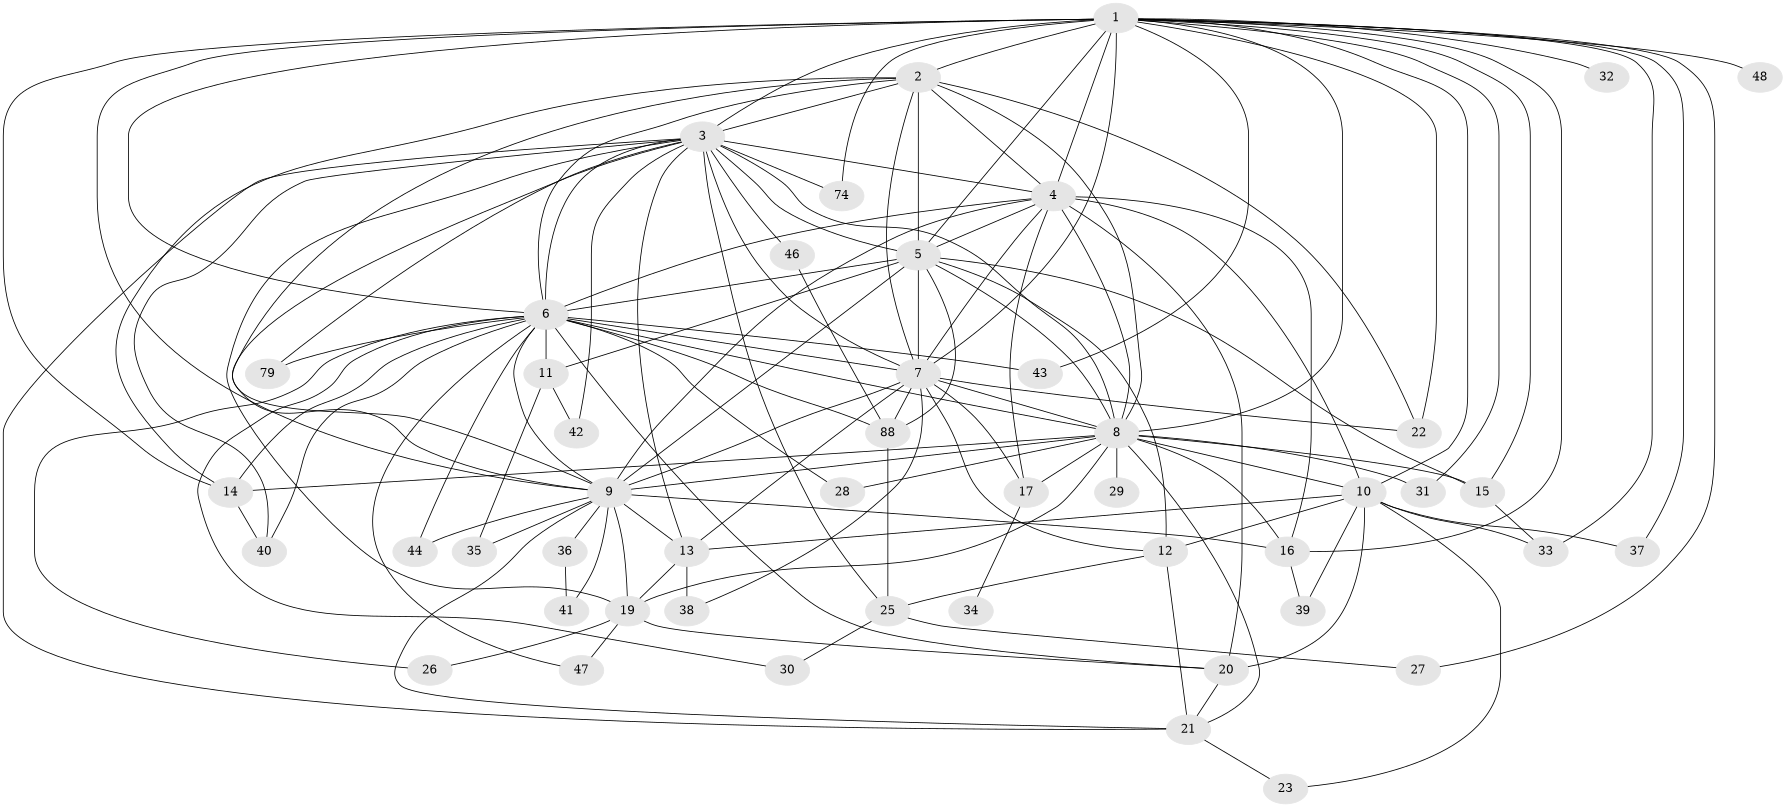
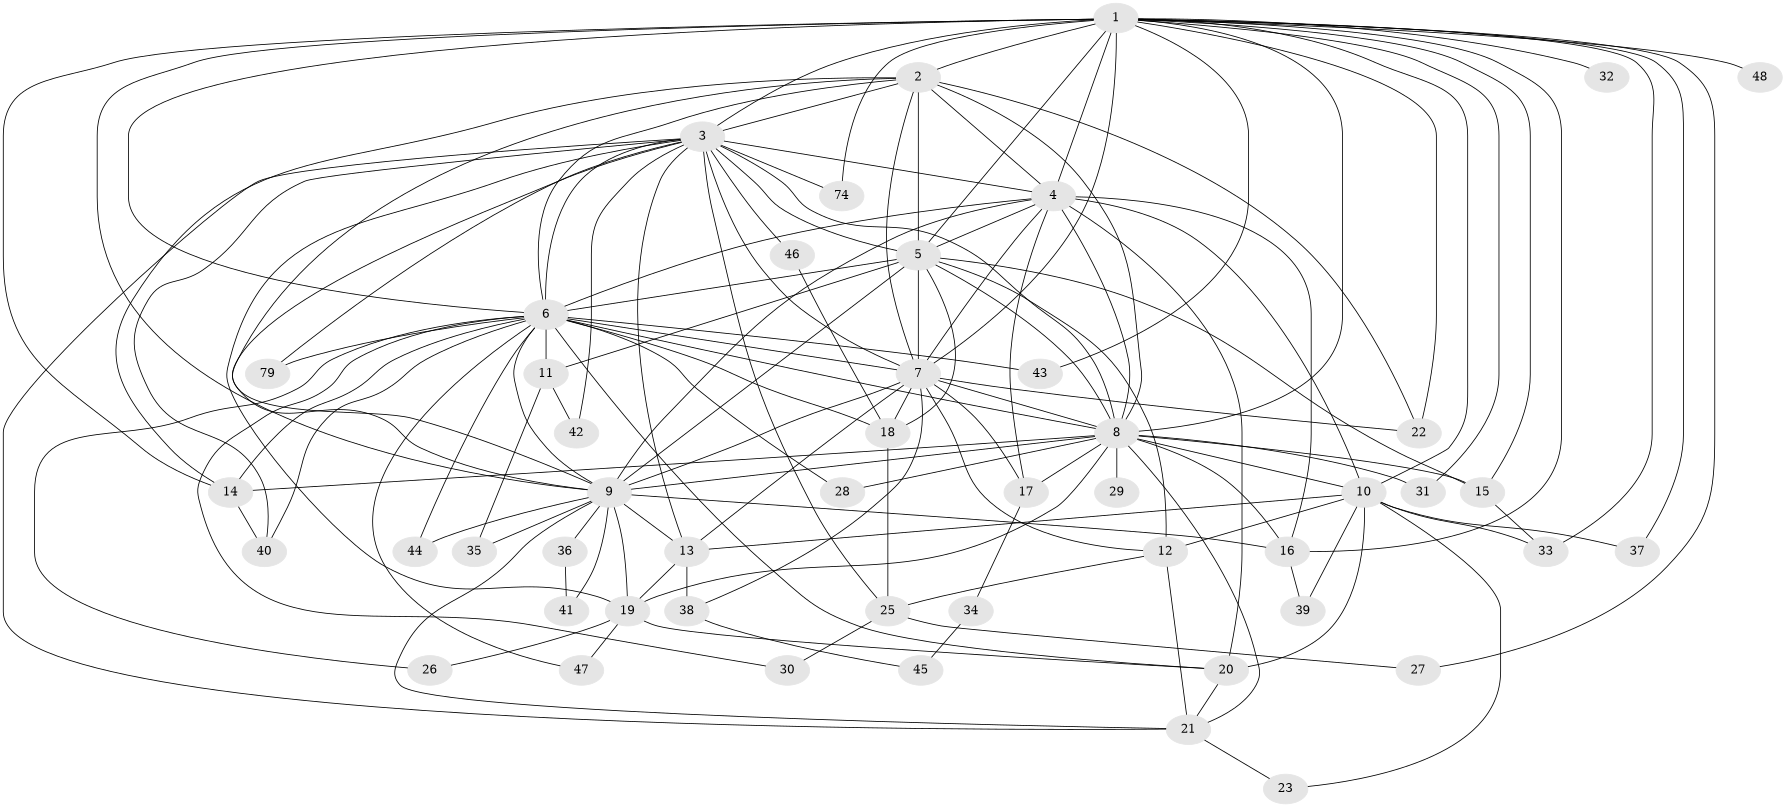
node "88": label "88" -> "18"
node "45": added
